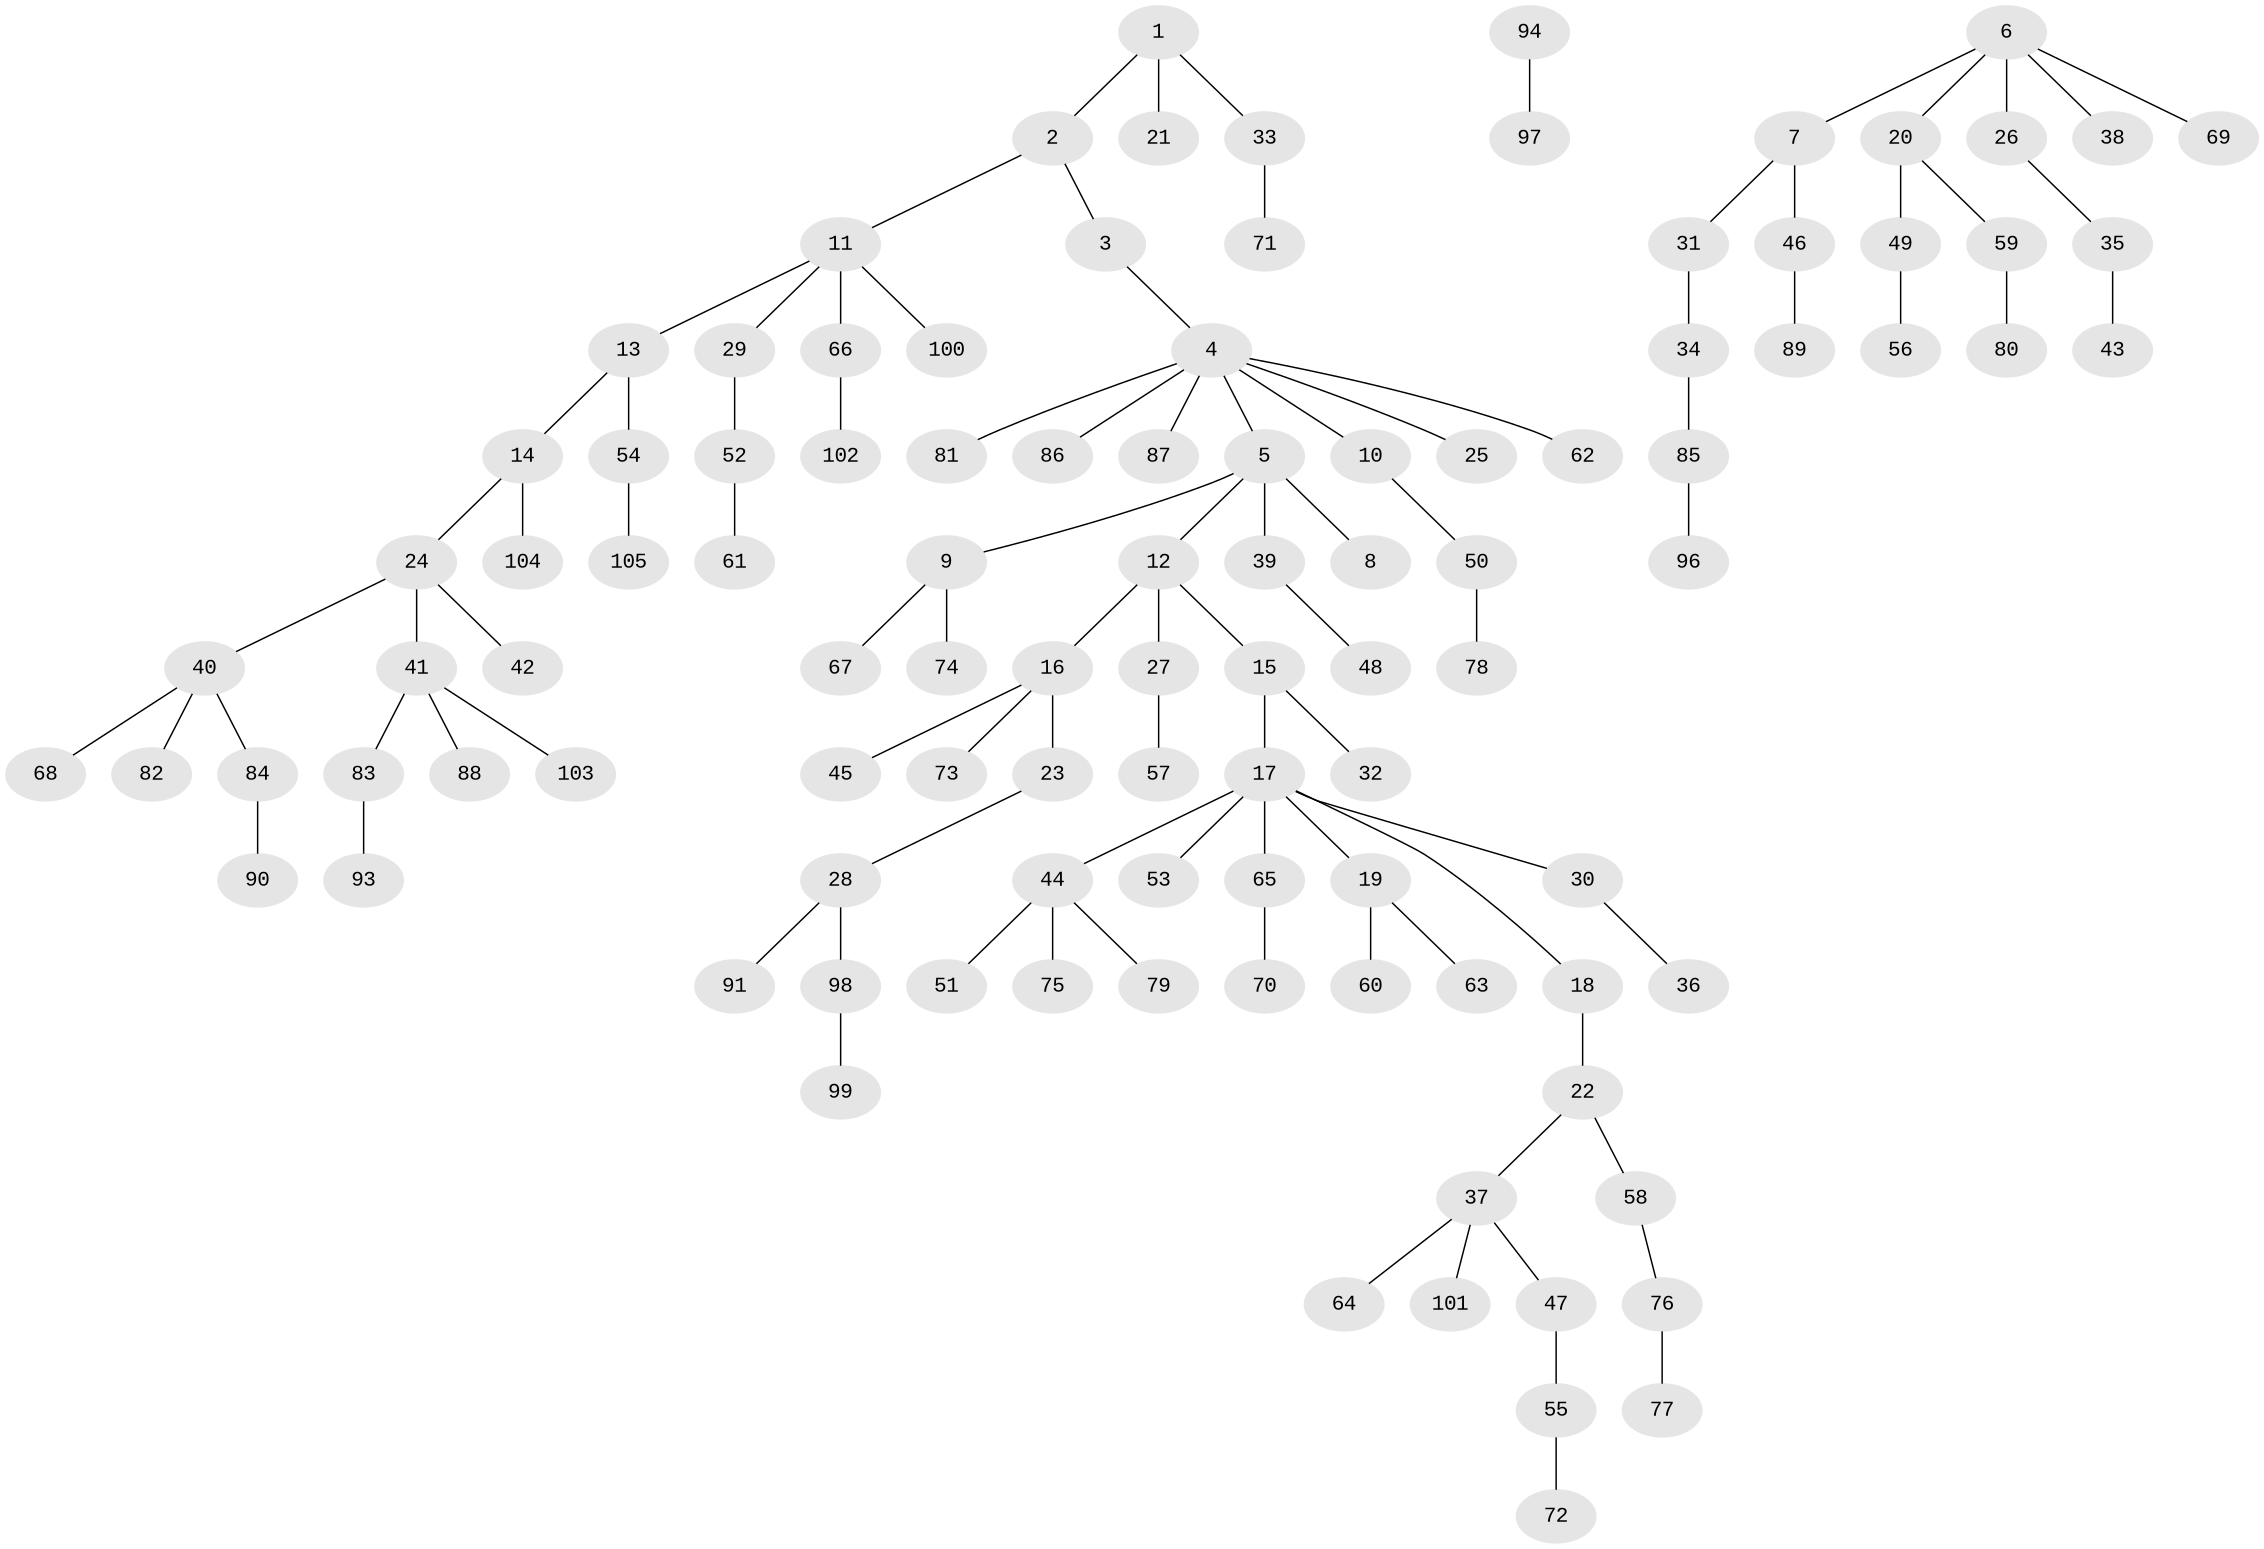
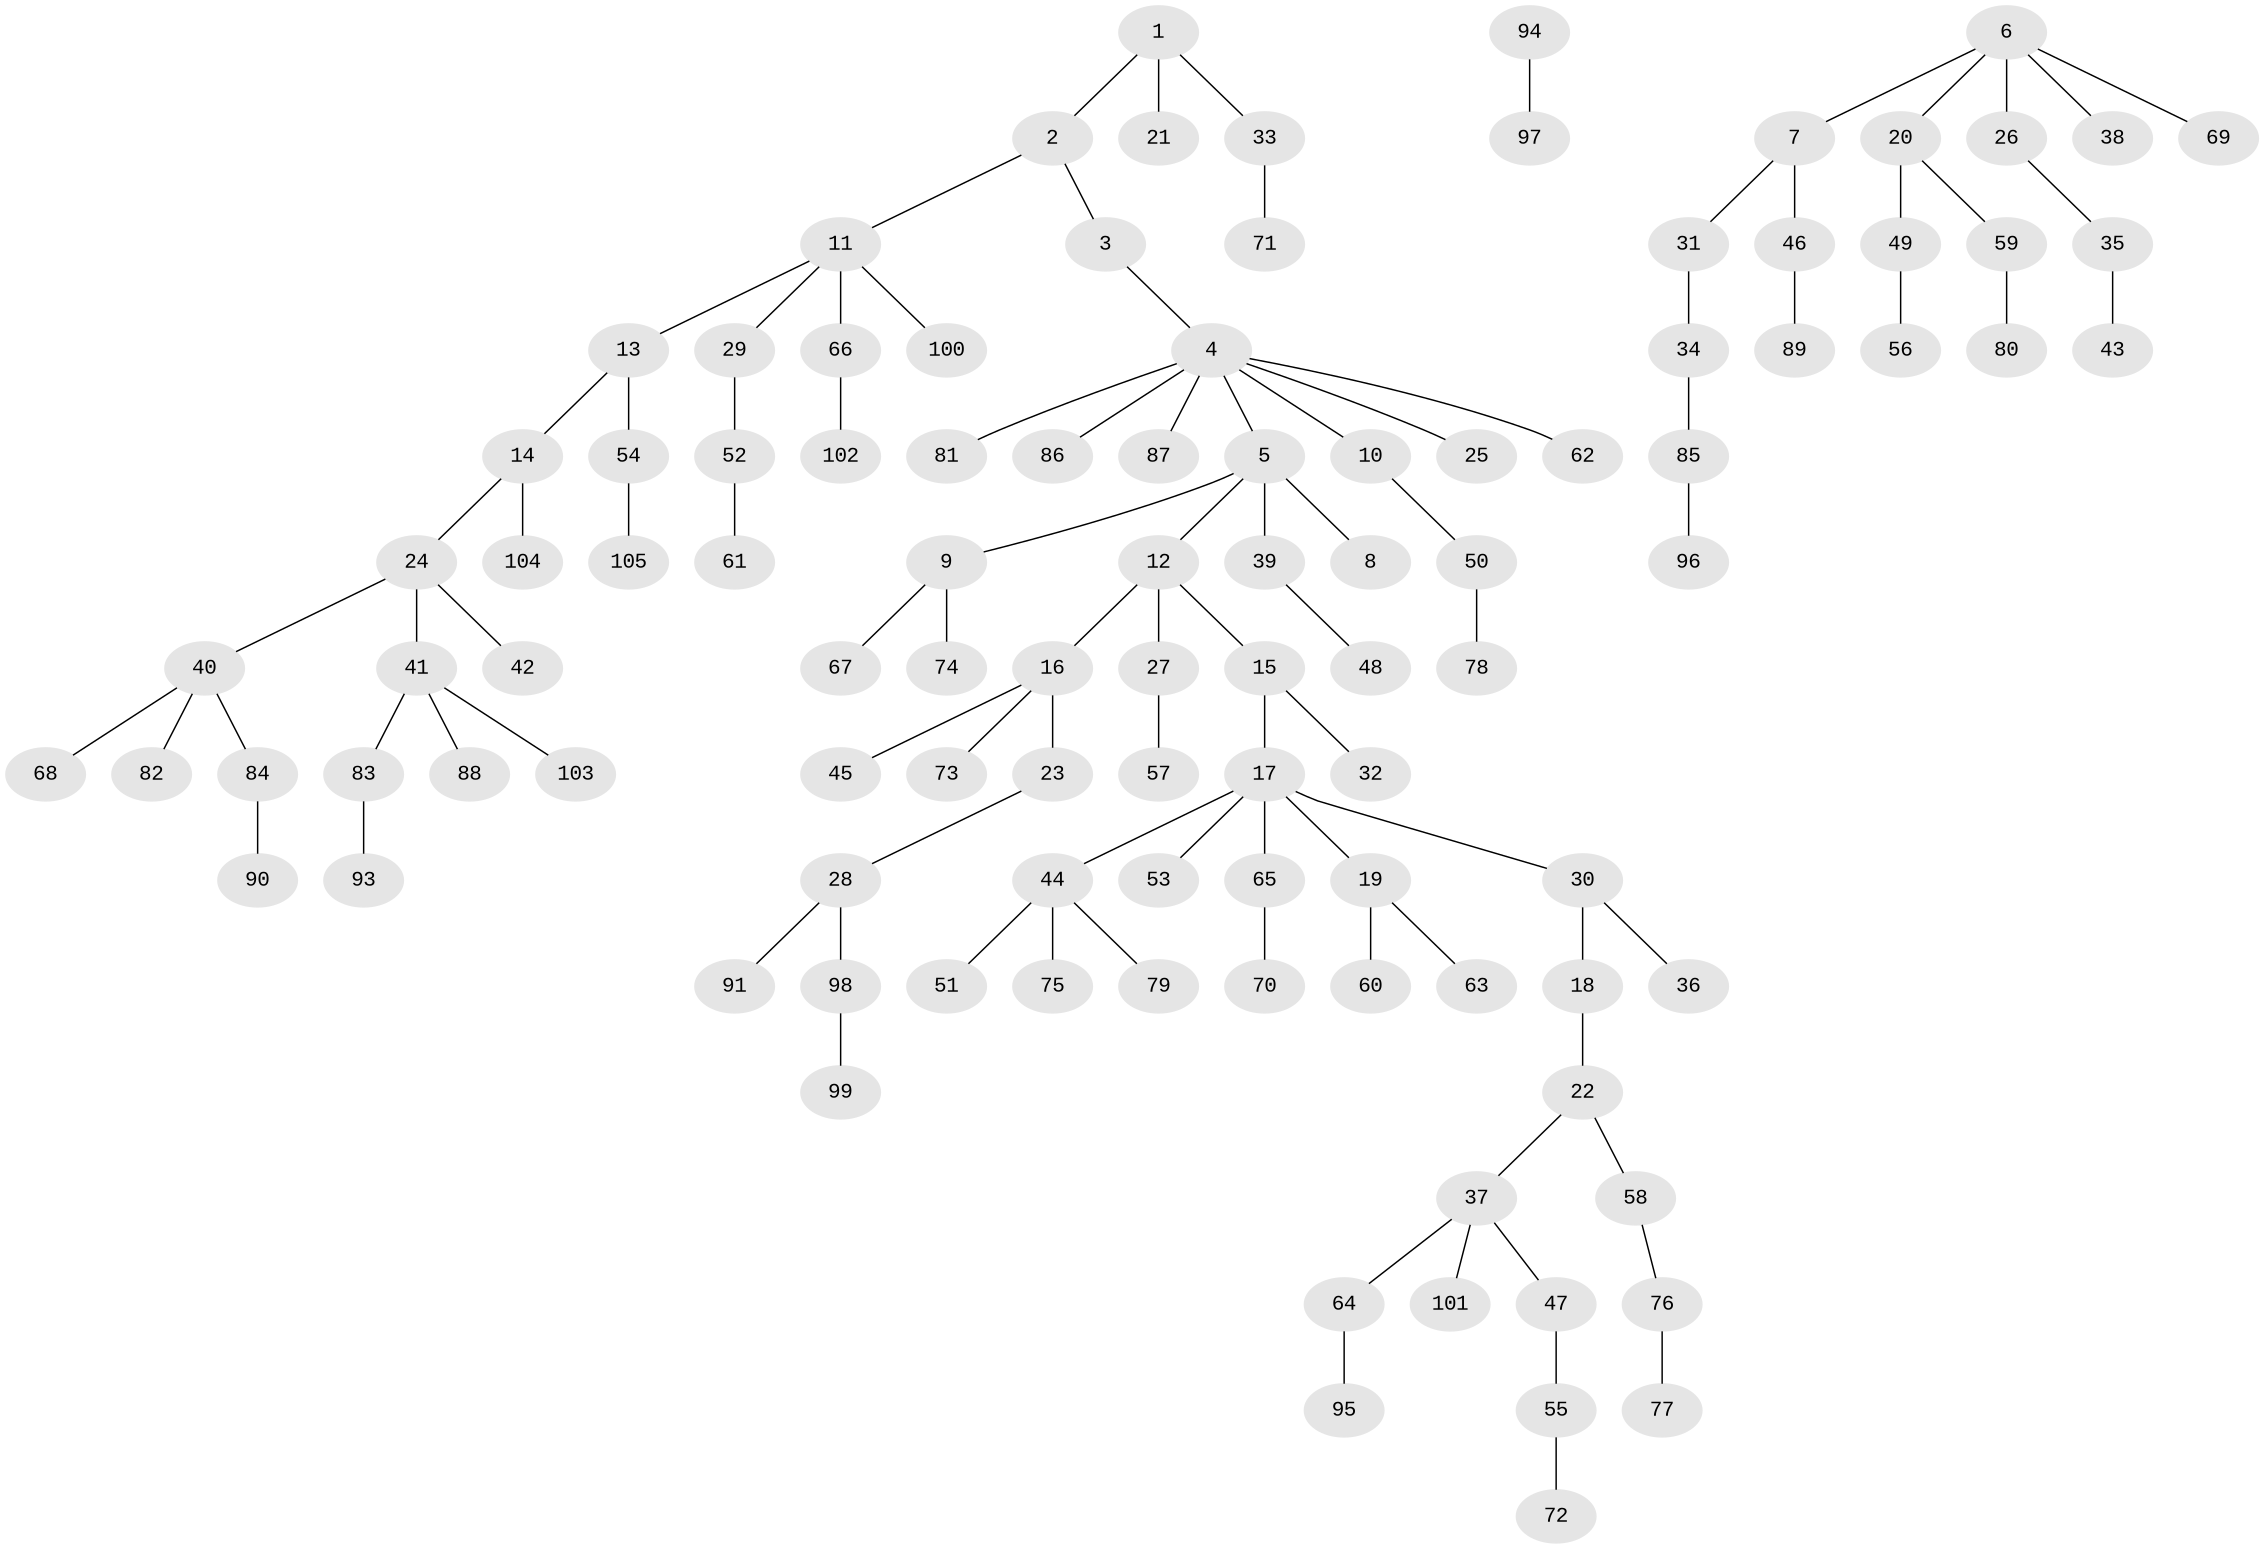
edge "17" -- "18": now "30" -- "18"
node "95": added
